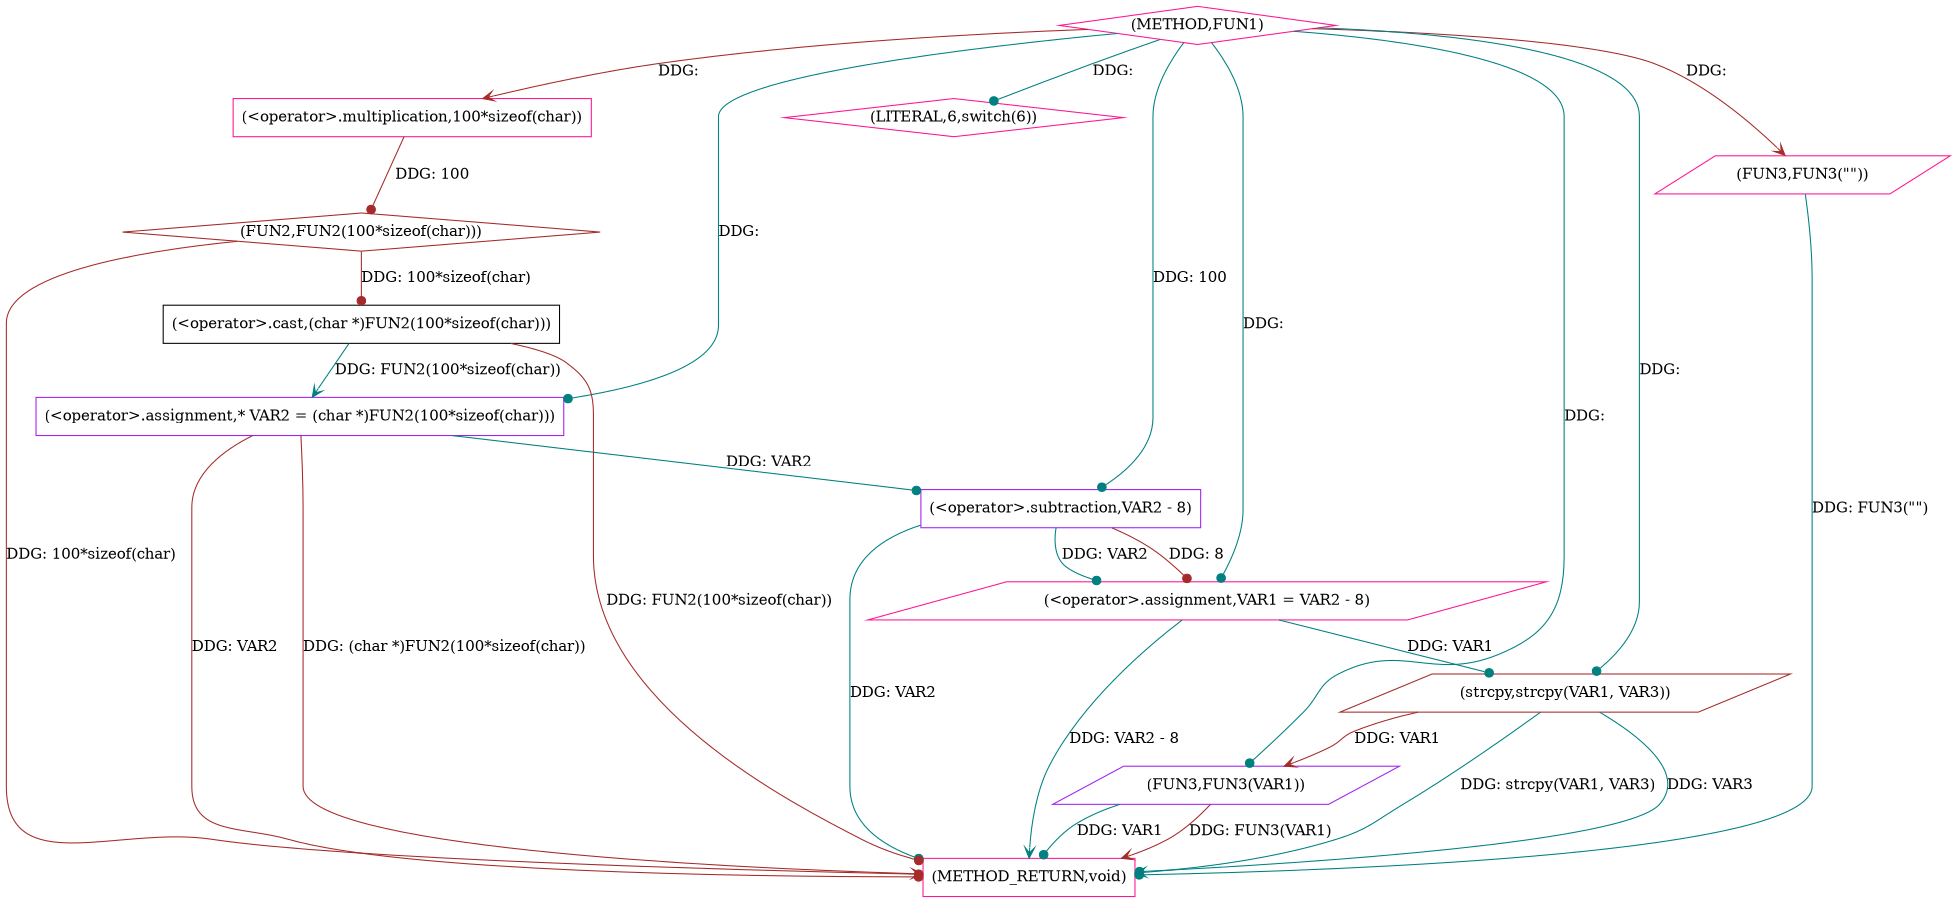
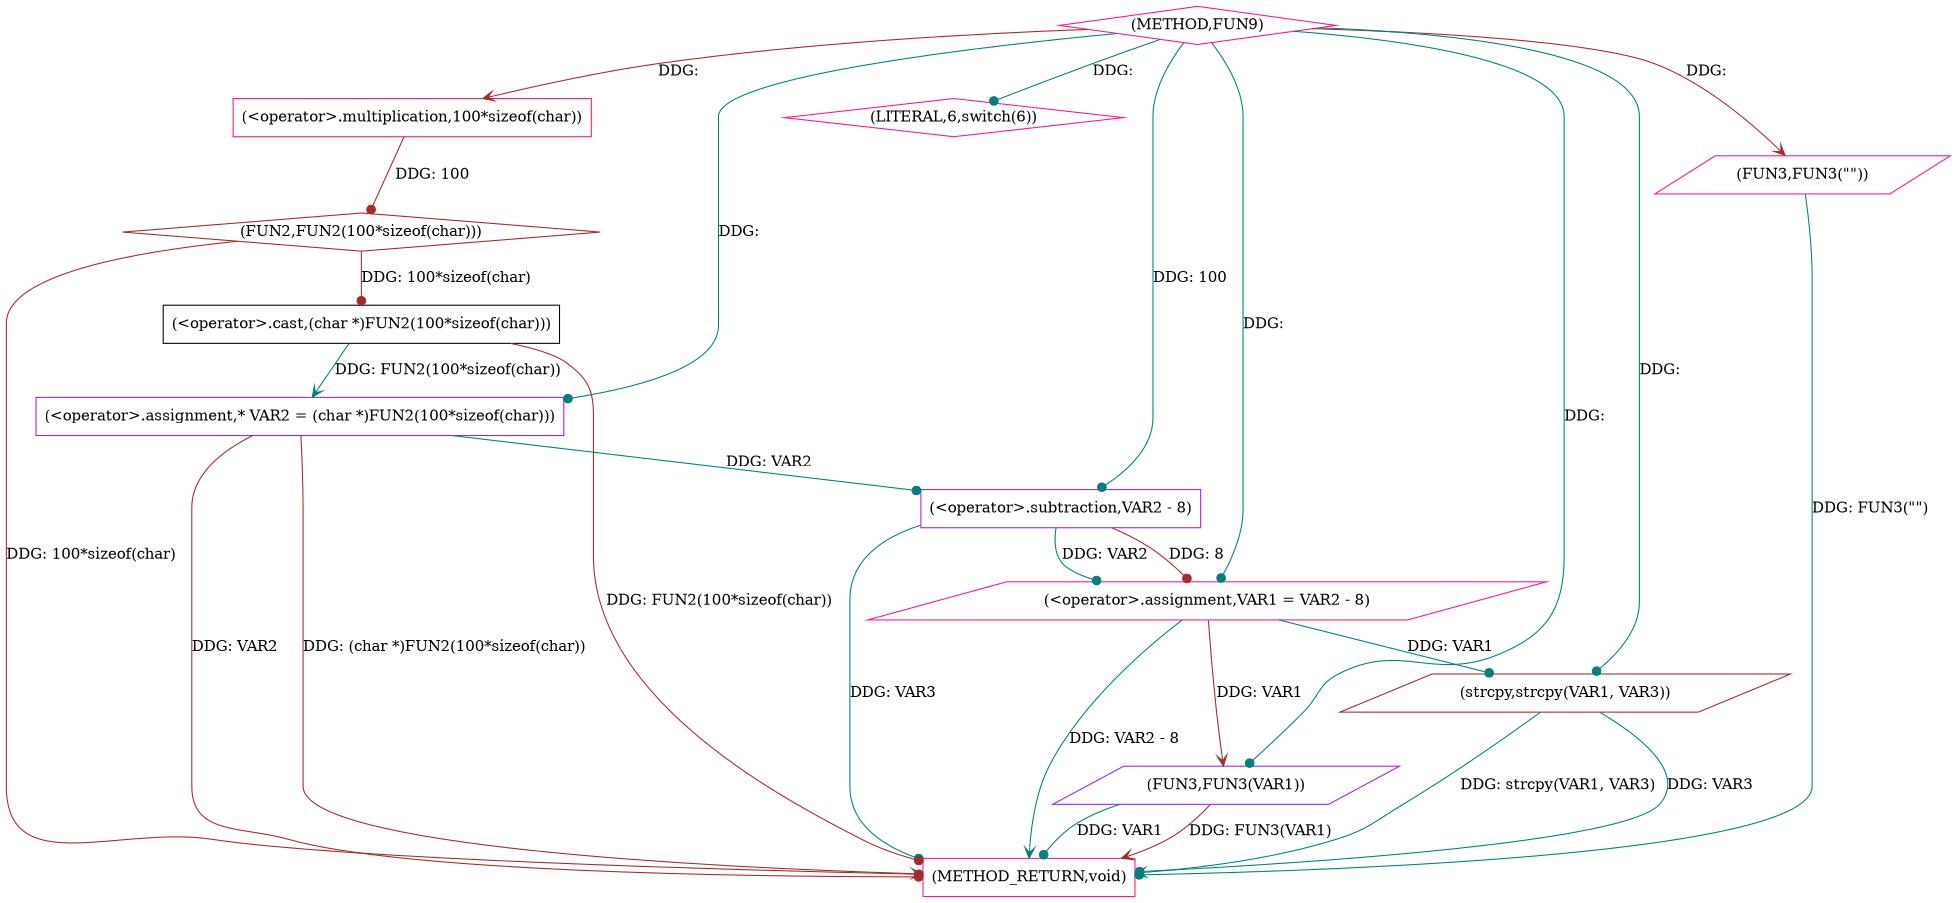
node "(METHOD,FUN1)": label "(METHOD,FUN1)" -> "(METHOD,FUN9)"
edge "(<operator>.subtraction,VAR2 - 8)" -> "(METHOD_RETURN,void)": label "DDG: VAR2" -> "DDG: VAR3"
edge "(strcpy,strcpy(VAR1, VAR3))" -> "(FUN3,FUN3(VAR1))": now "(<operator>.assignment,VAR1 = VAR2 - 8)" -> "(FUN3,FUN3(VAR1))"
